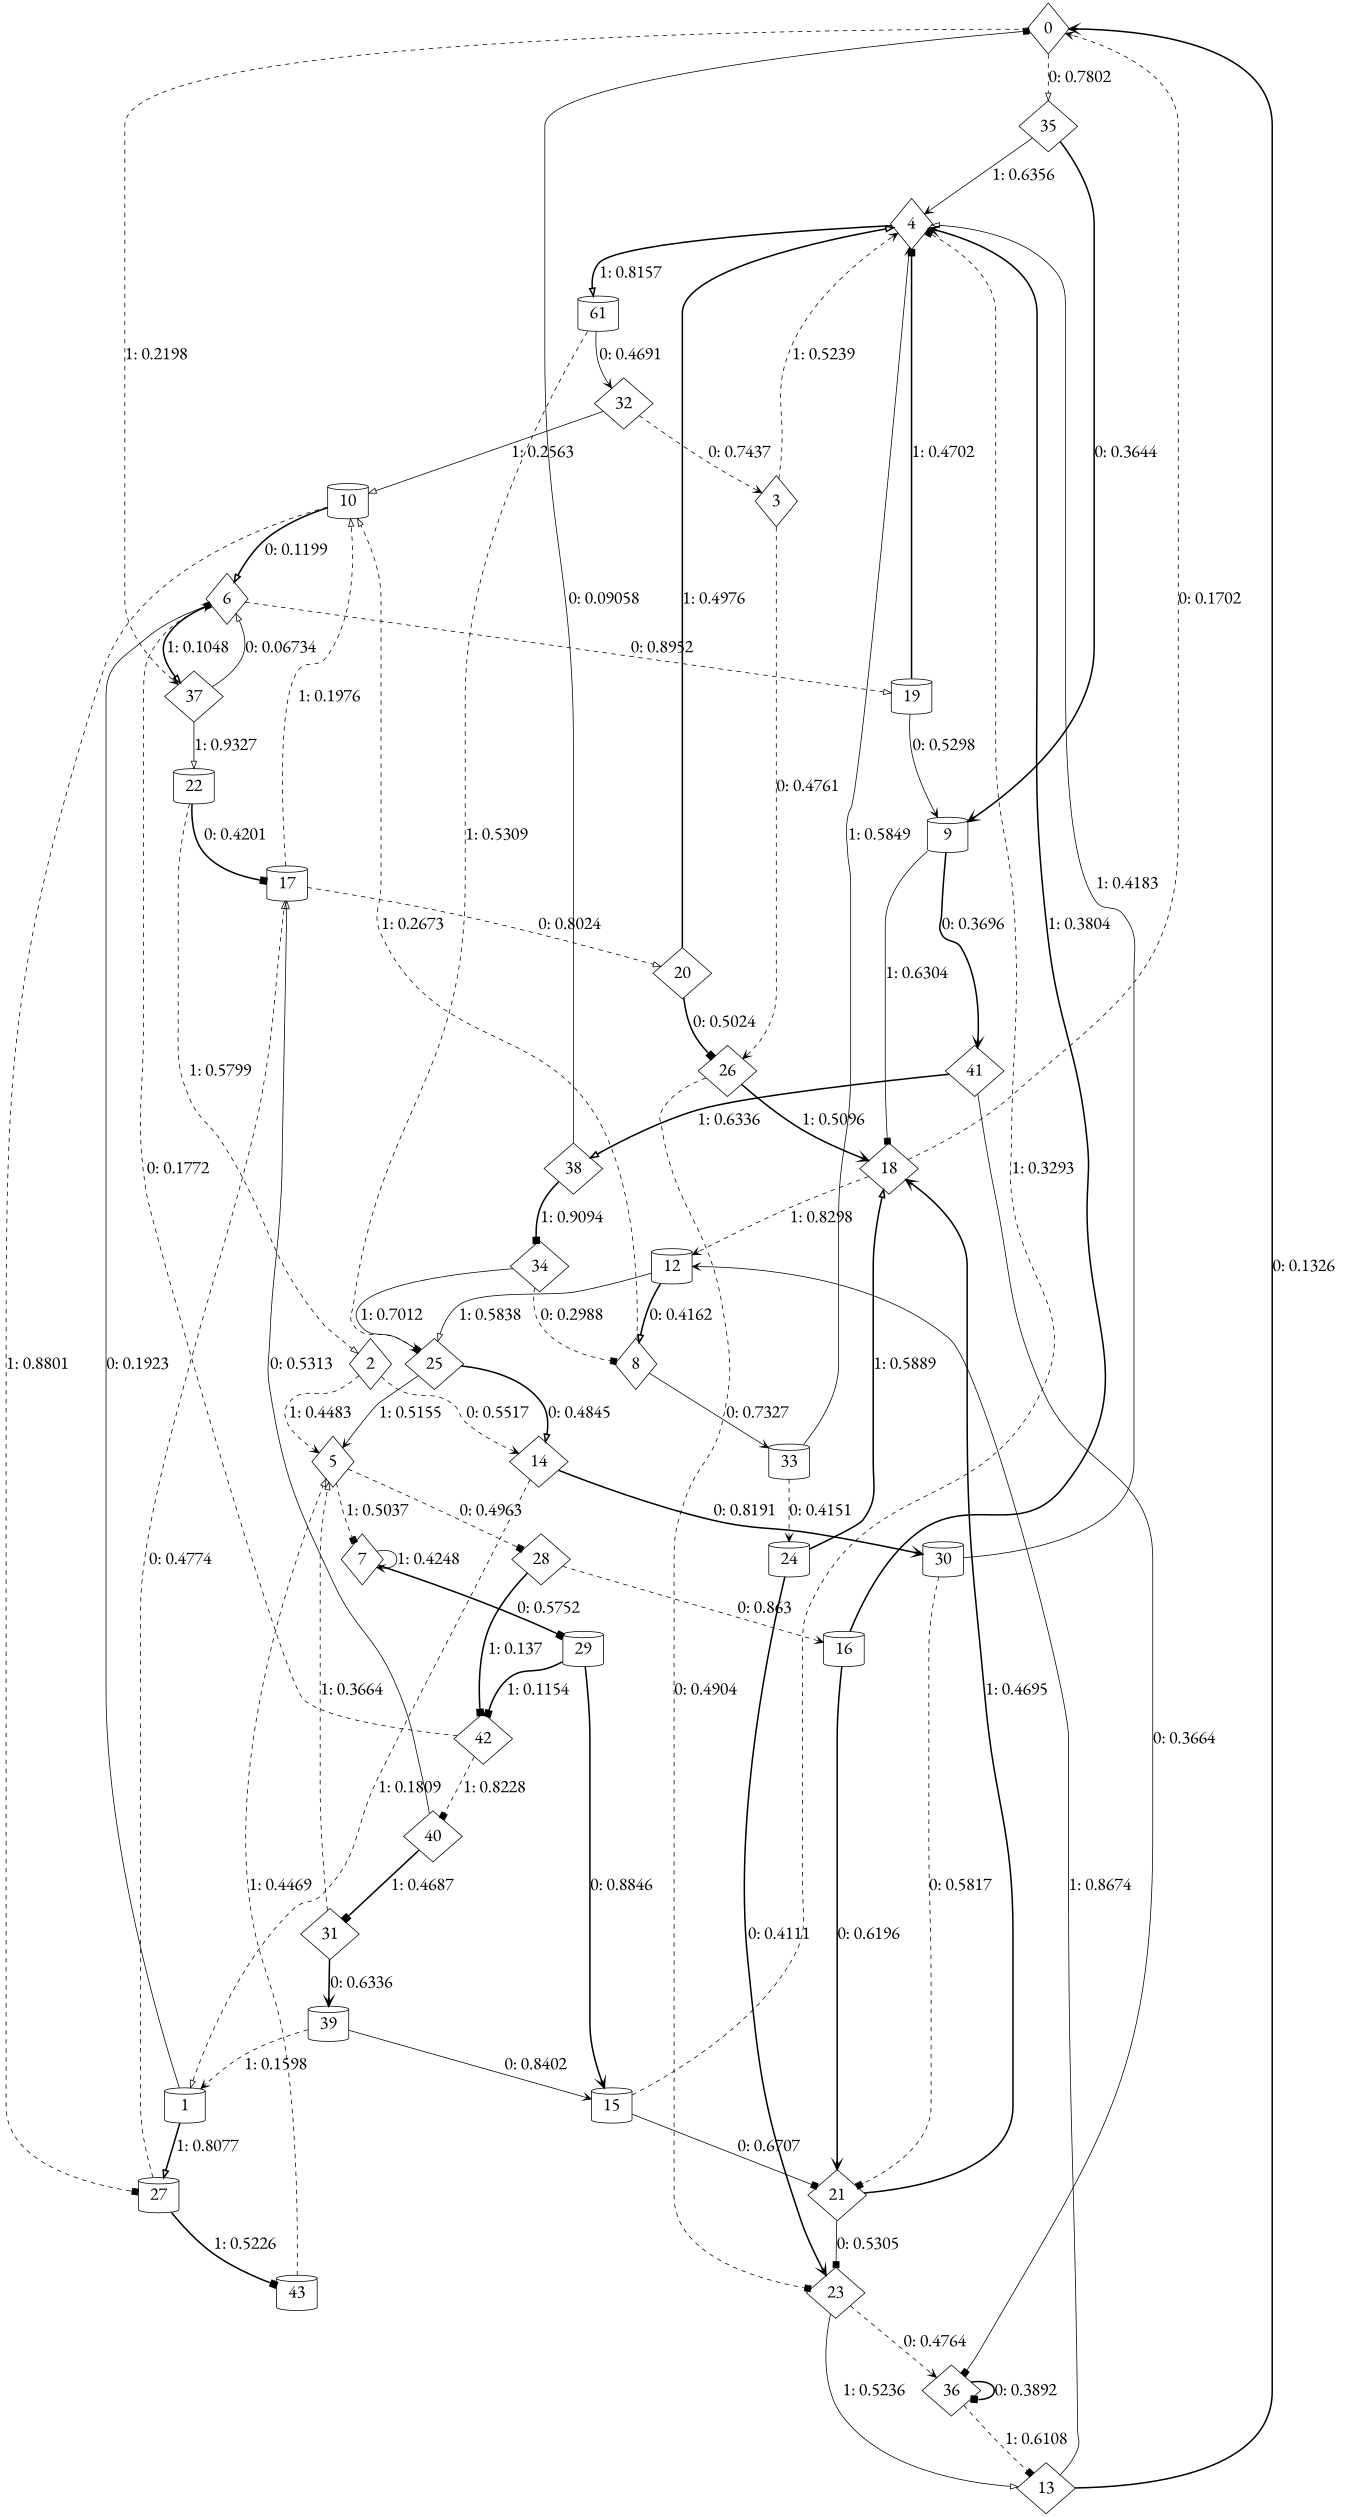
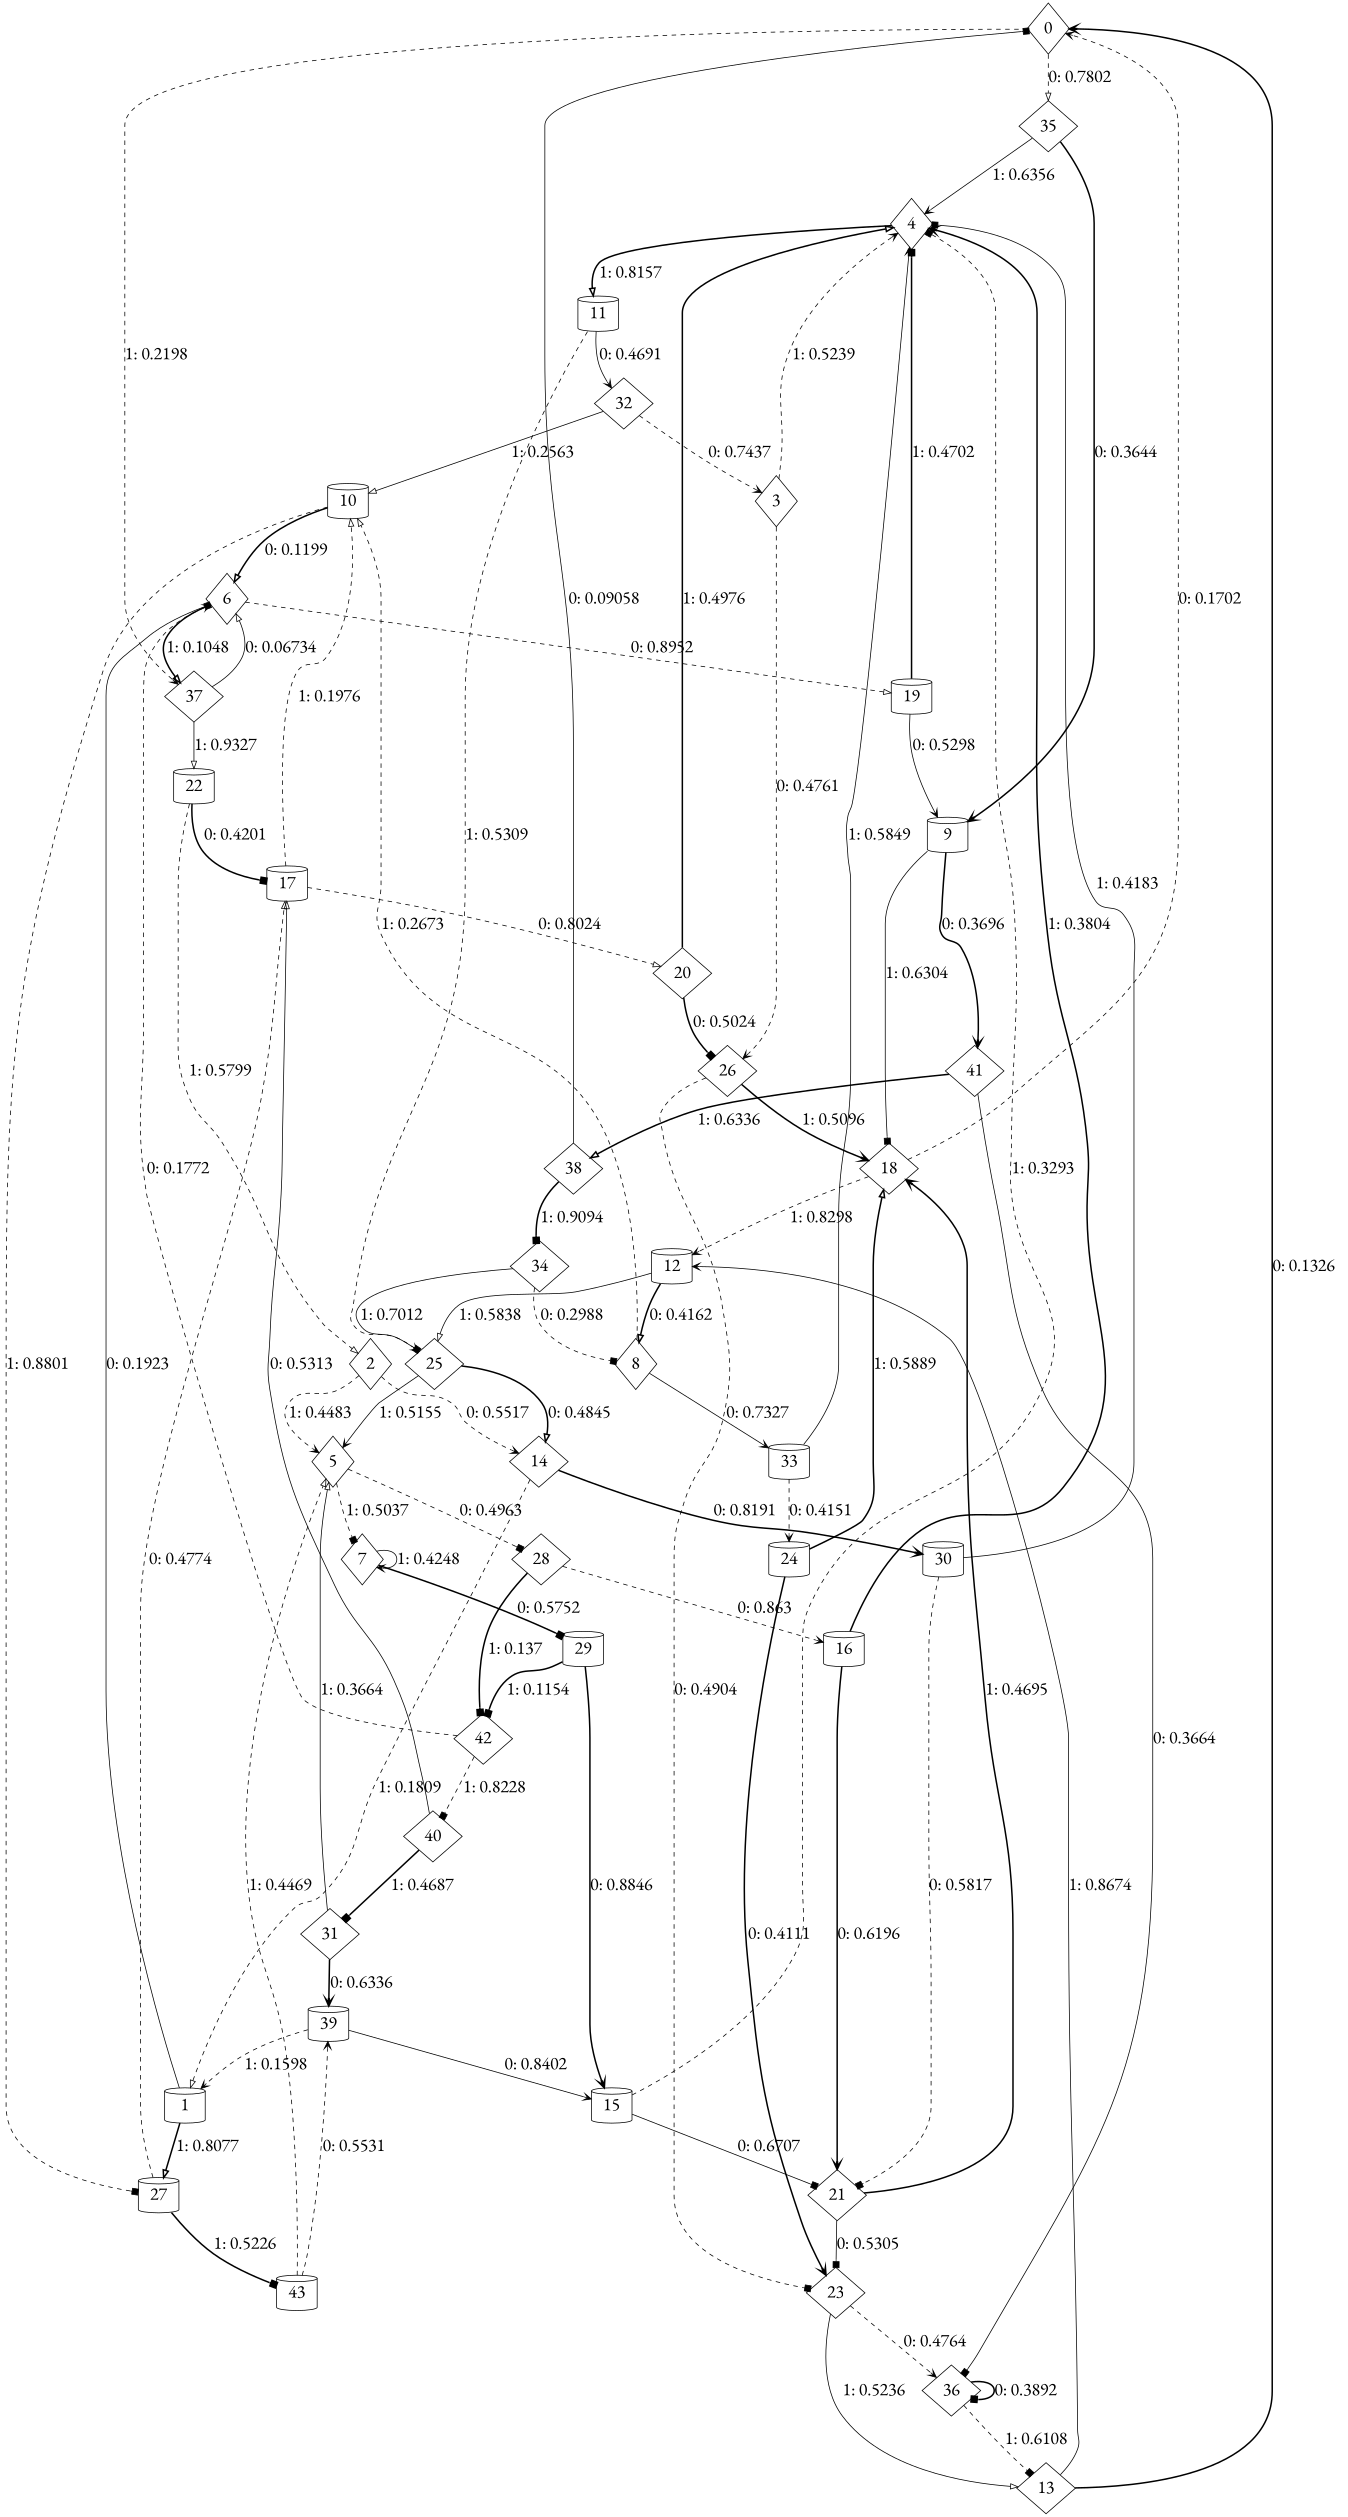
node "61": label "61" -> "11"
edge "30" -> "4": arrowhead onormal -> box
edge "31" -> "5": style dashed -> solid
edge "43" -> "39": added, label "0: 0.5531"
